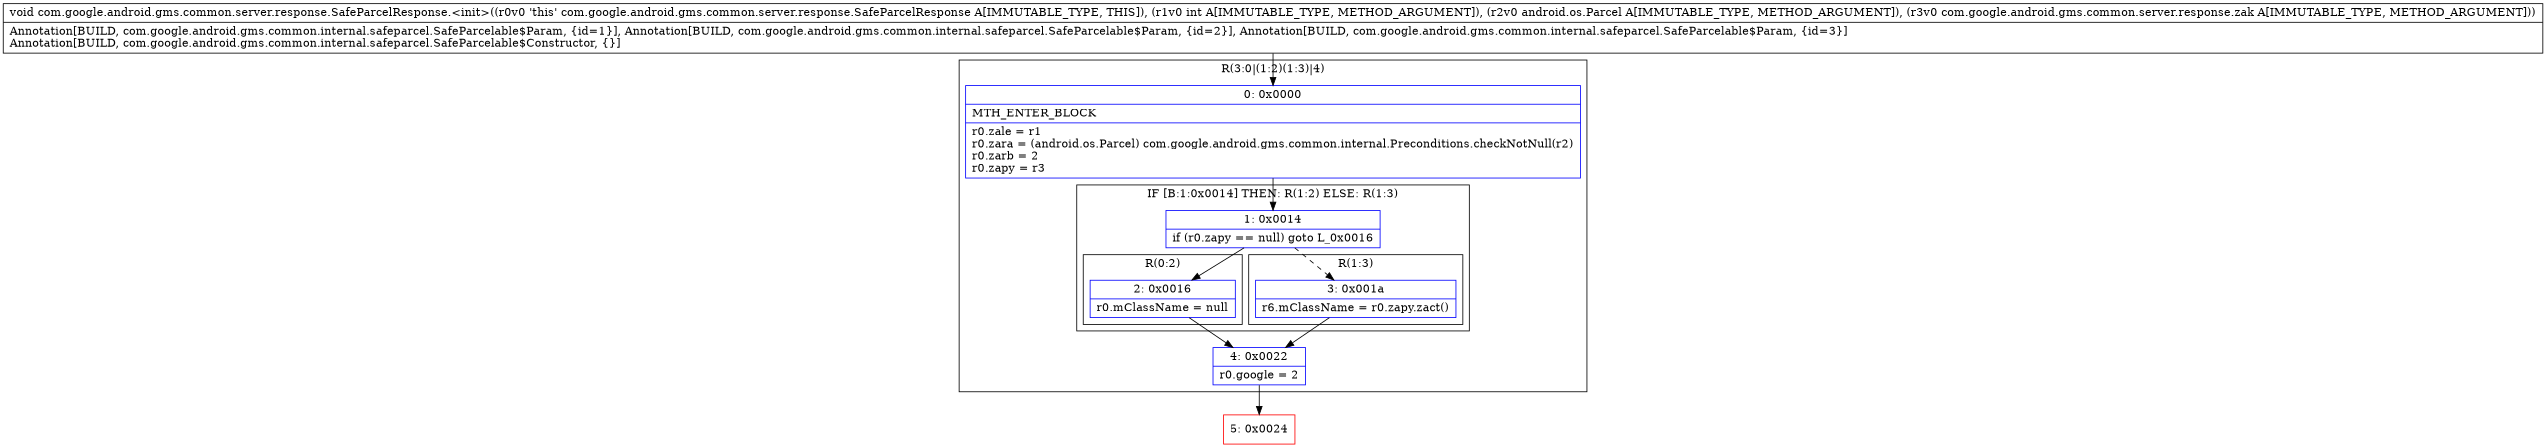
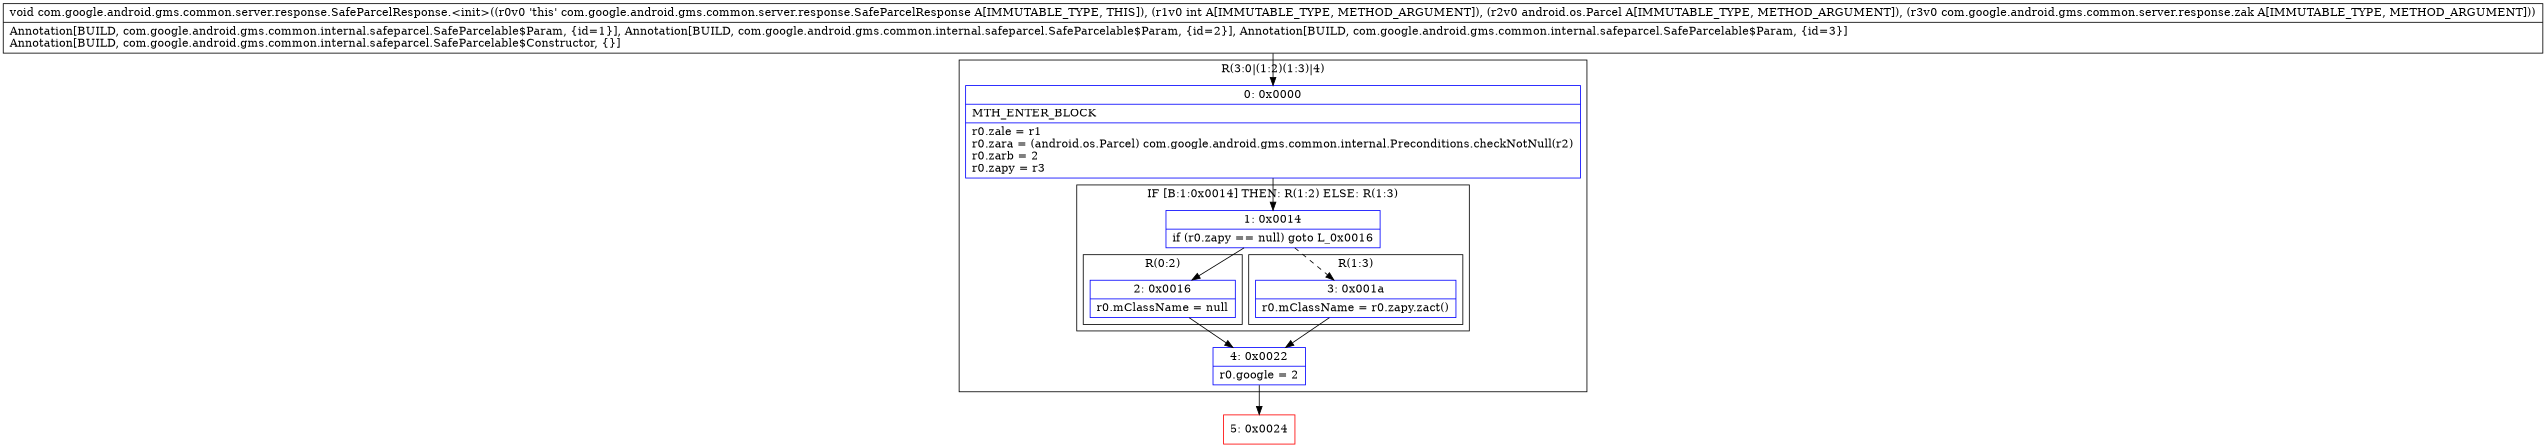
node "3: 0x001a": text "r6.mClassName = r0.zapy.zact()" -> "r0.mClassName = r0.zapy.zact()"
